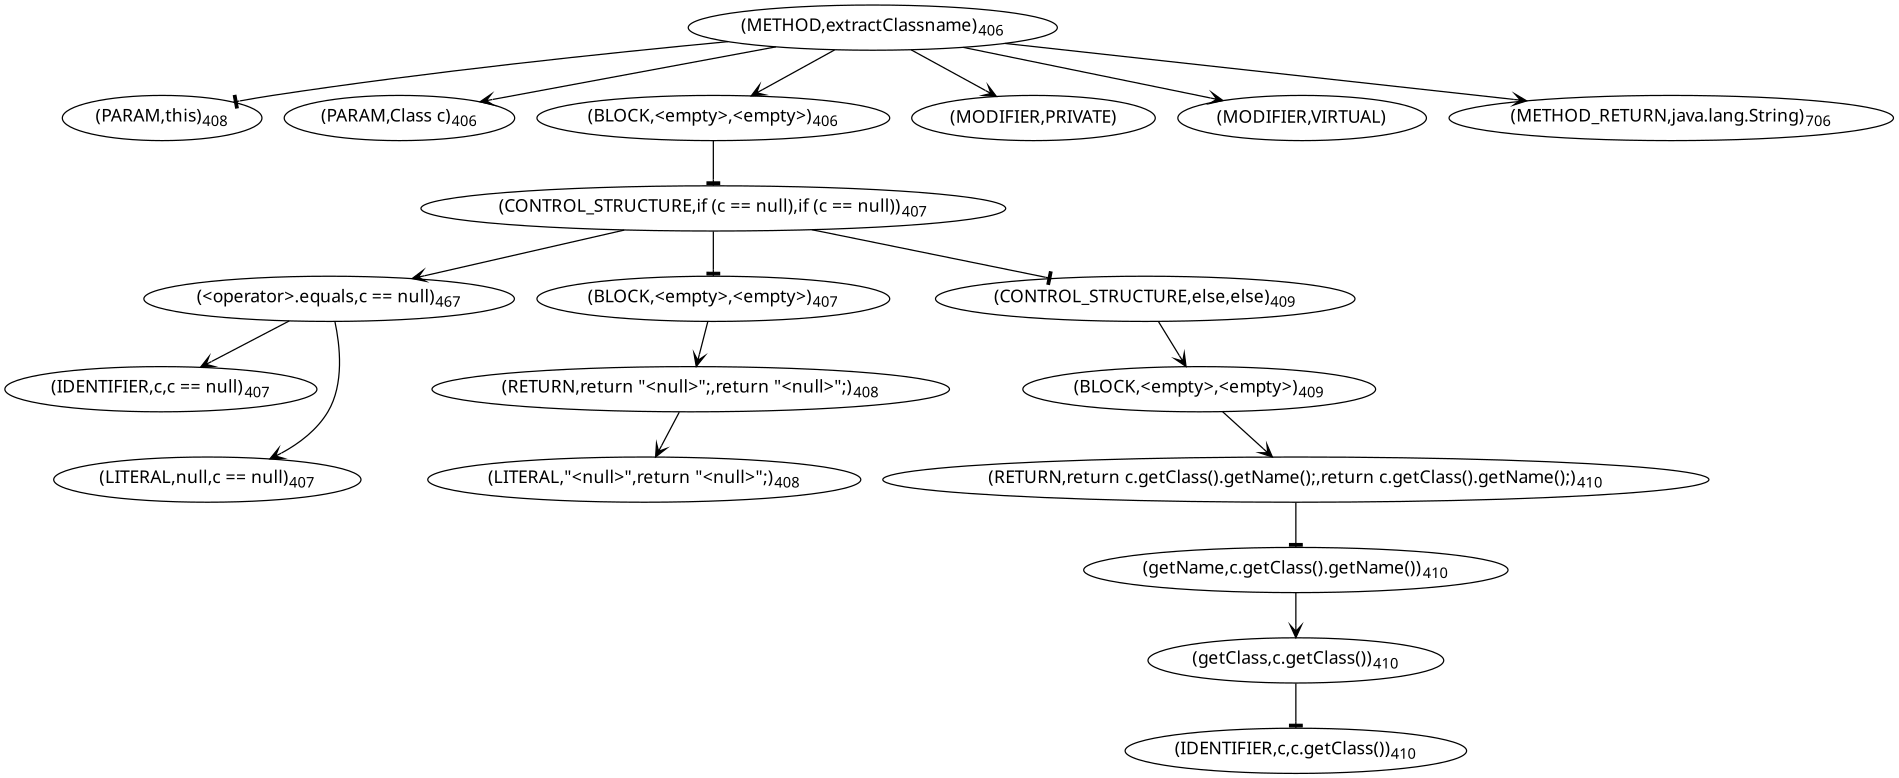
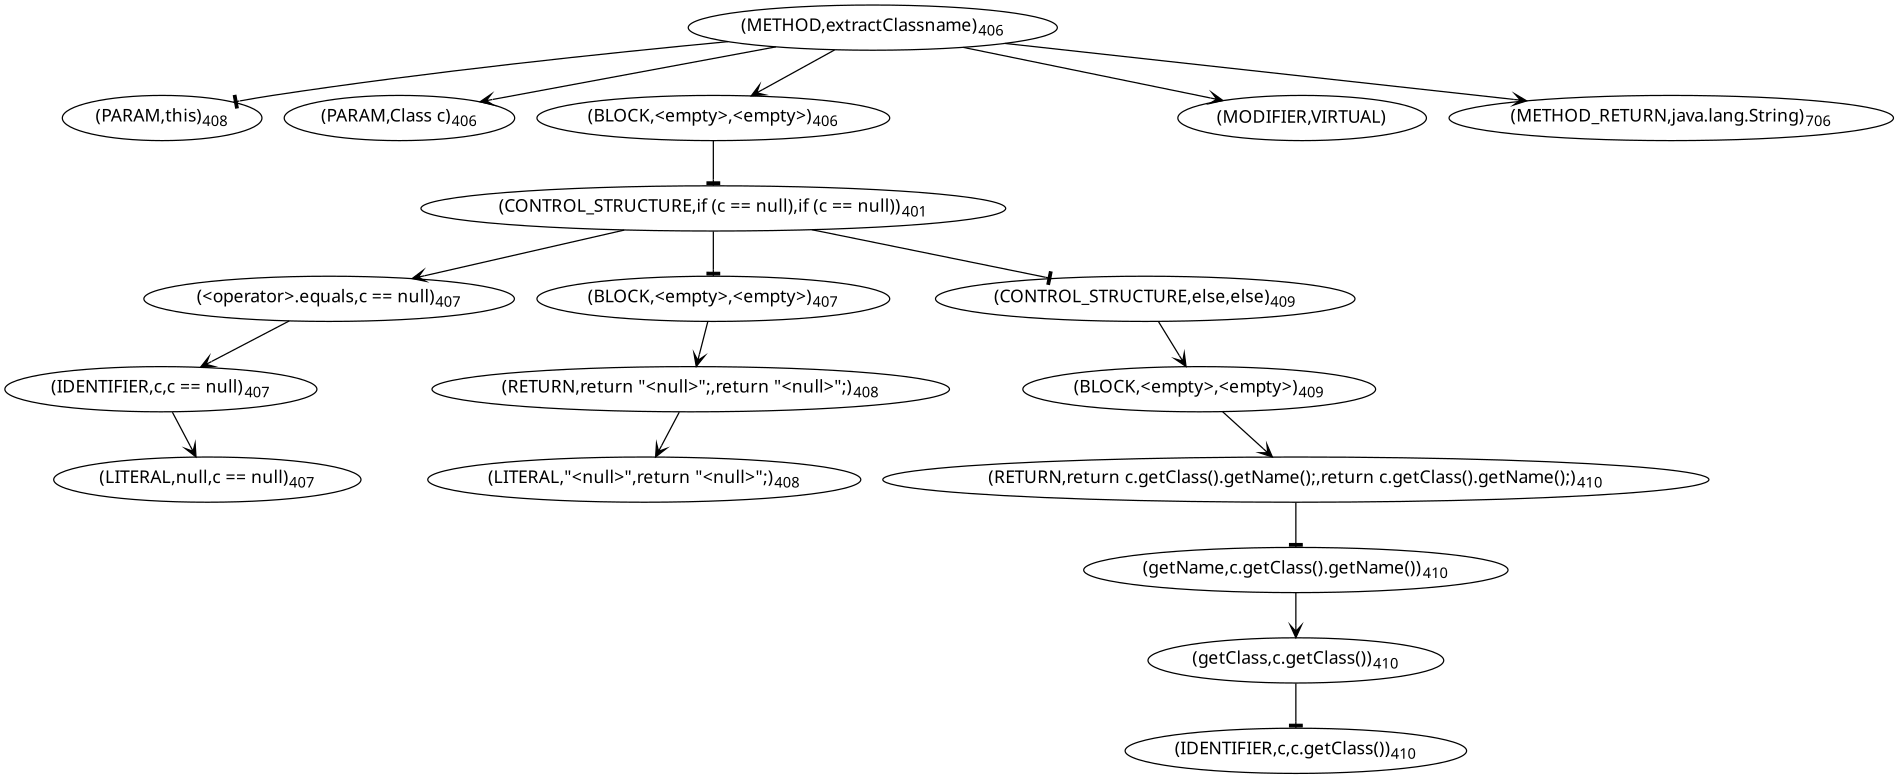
node "(MODIFIER,PRIVATE)": removed
node "(CONTROL_STRUCTURE,if (c == null),if (c == null))": text "407" -> "401"
node "(<operator>.equals,c == null)": text "467" -> "407"
edge "(<operator>.equals,c == null)" -> "(LITERAL,null,c == null)": now "(IDENTIFIER,c,c == null)" -> "(LITERAL,null,c == null)"
